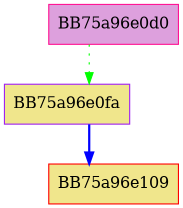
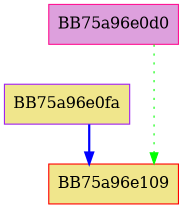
edge "BB75a96e0d0" -> "BB75a96e0fa": now "BB75a96e0d0" -> "BB75a96e109"
